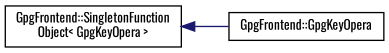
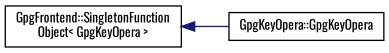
node "GpgFrontend::GpgKeyOpera": label "GpgFrontend::GpgKeyOpera" -> "GpgKeyOpera::GpgKeyOpera"
